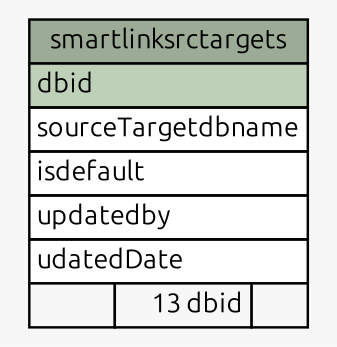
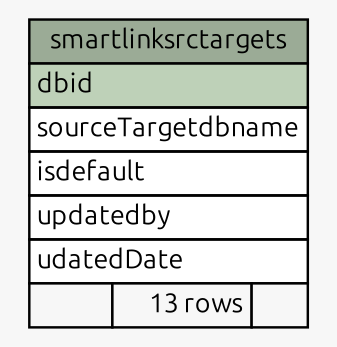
node "smartlinksrctargets": text "13 dbid" -> "13 rows"
